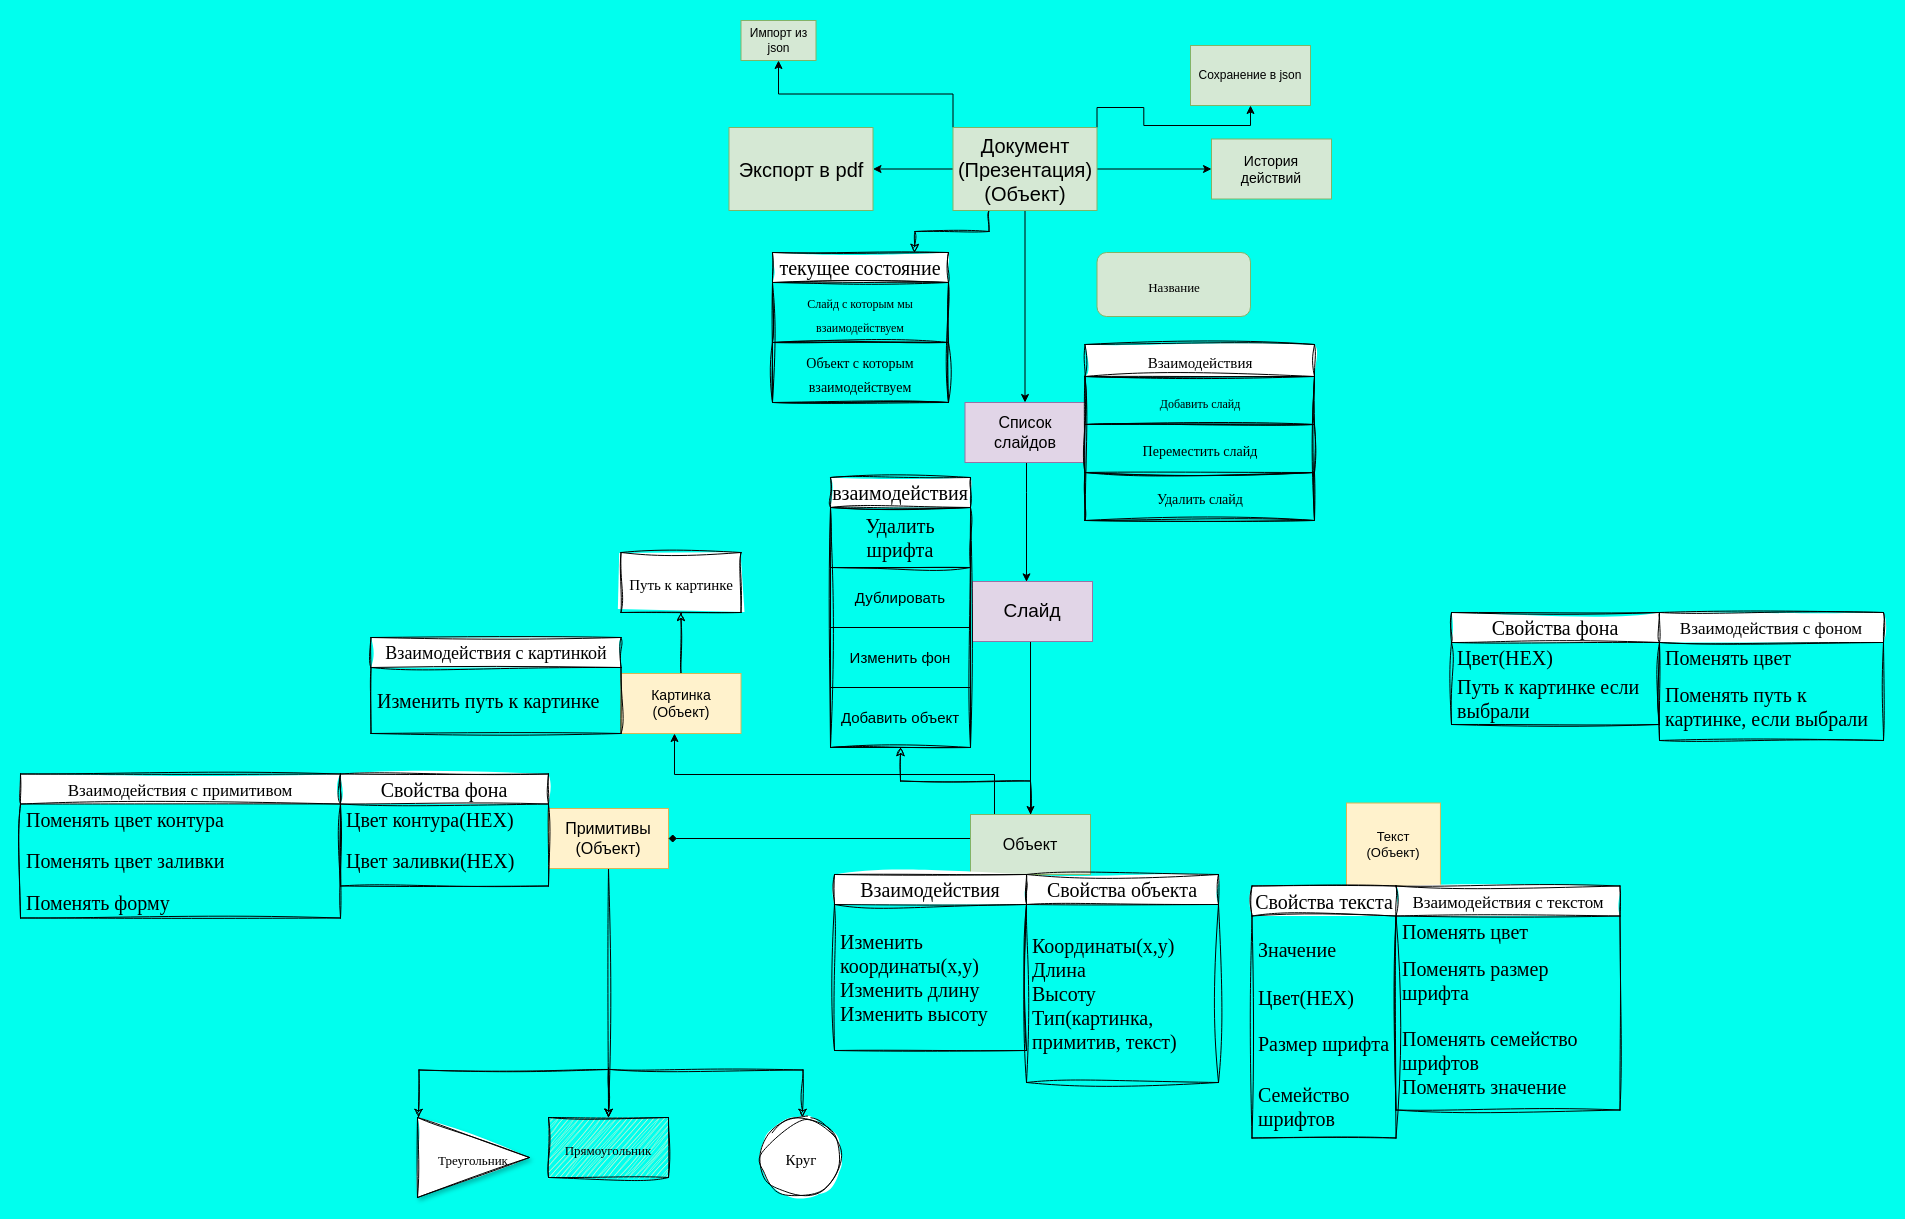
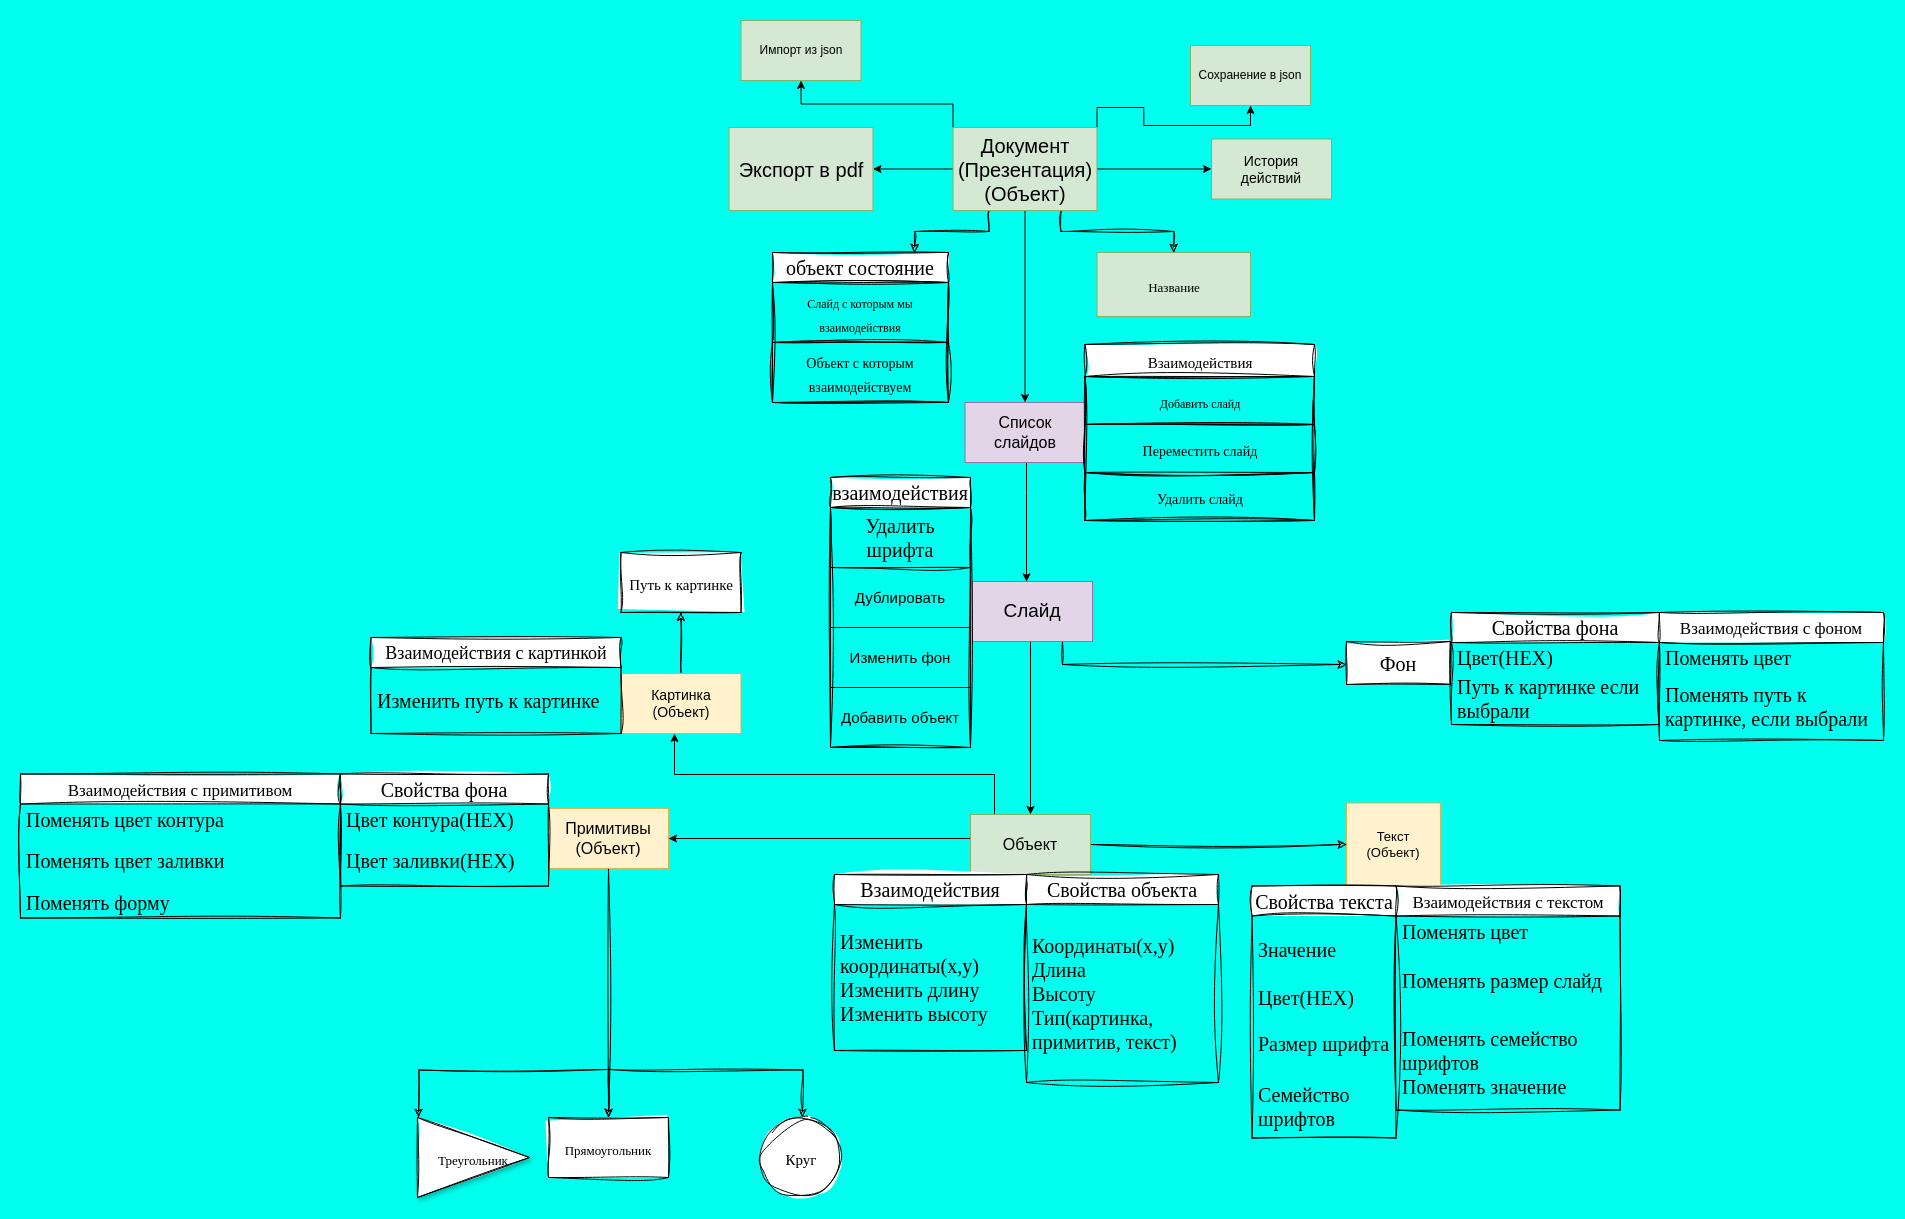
node "Импорт из json": size 75x40 -> 120x60
edge "Документ (Презентация) (Объект)" -> "Название": added
node "текущее состояние": label "текущее состояние" -> "объект состояние"
node "Название": shape rounded rectangle -> rectangle
node "Слайд с которым мы взаимодействуем": label "Слайд с которым мы взаимодействуем" -> "Слайд с которым мы взаимодействия"
node "Фон": added
edge "Слайд" -> "Фон": added
edge "Объект" -> "Добавить объект": now "Объект" -> "Текст (Объект)"
edge "Объект" -> "Примитивы (Объект)": arrowhead diamond -> classic
node "Поменять размер шрифта": label "Поменять размер шрифта" -> "Поменять размер слайд"
node "Прямоугольник": fillcolor #fff2cc -> #ffffff
